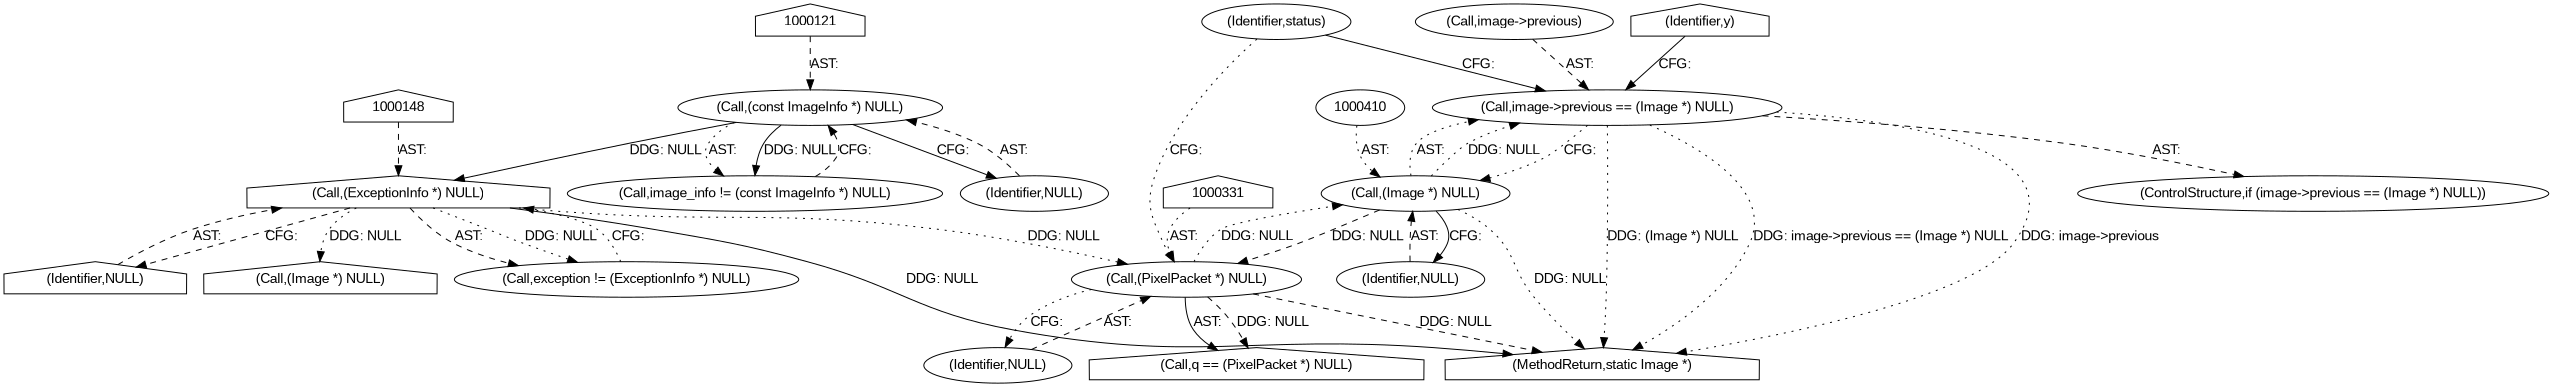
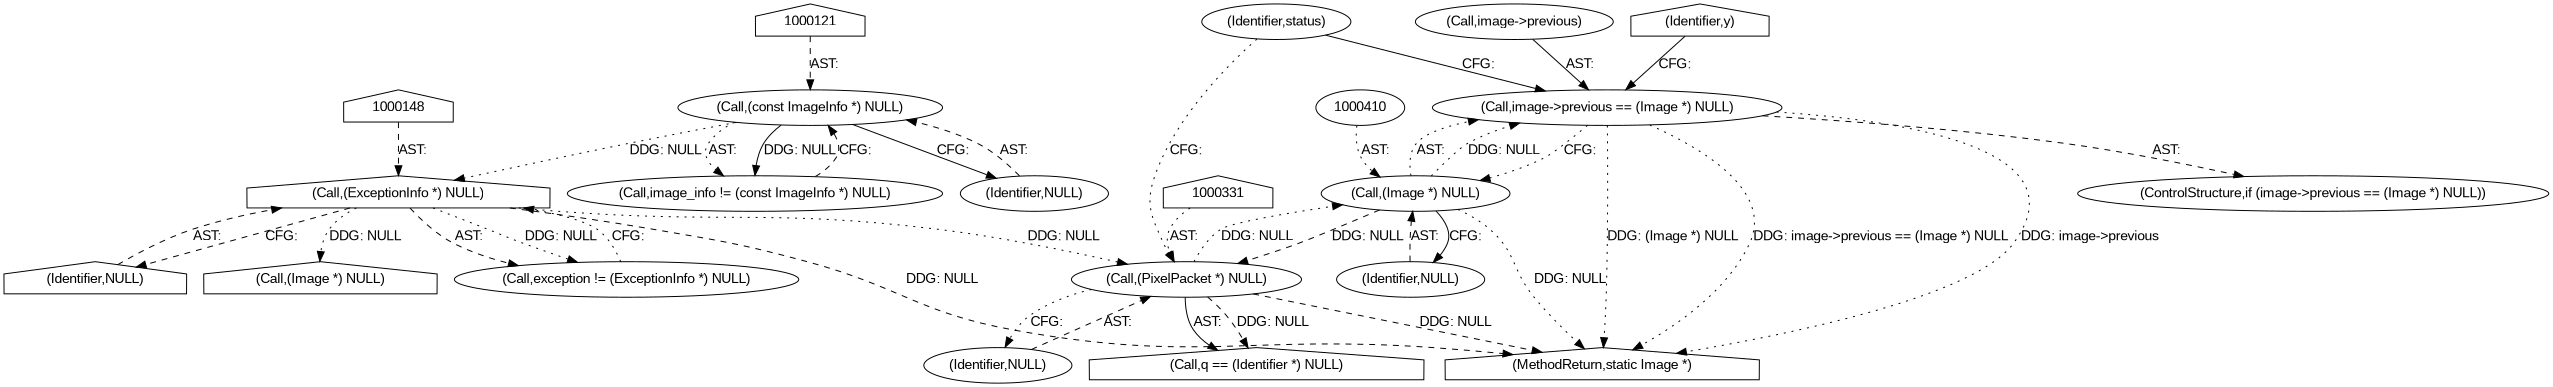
edge "(Call,image->previous)" -> "(Call,image->previous == (Image *) NULL)": style dashed -> solid
edge "(Call,(const ImageInfo *) NULL)" -> "(Call,(ExceptionInfo *) NULL)": style solid -> dotted
edge "(Call,(ExceptionInfo *) NULL)" -> "(MethodReturn,static Image *)": style solid -> dashed
node "(Call,q == (PixelPacket *) NULL)": label "(Call,q == (PixelPacket *) NULL)" -> "(Call,q == (Identifier *) NULL)"
